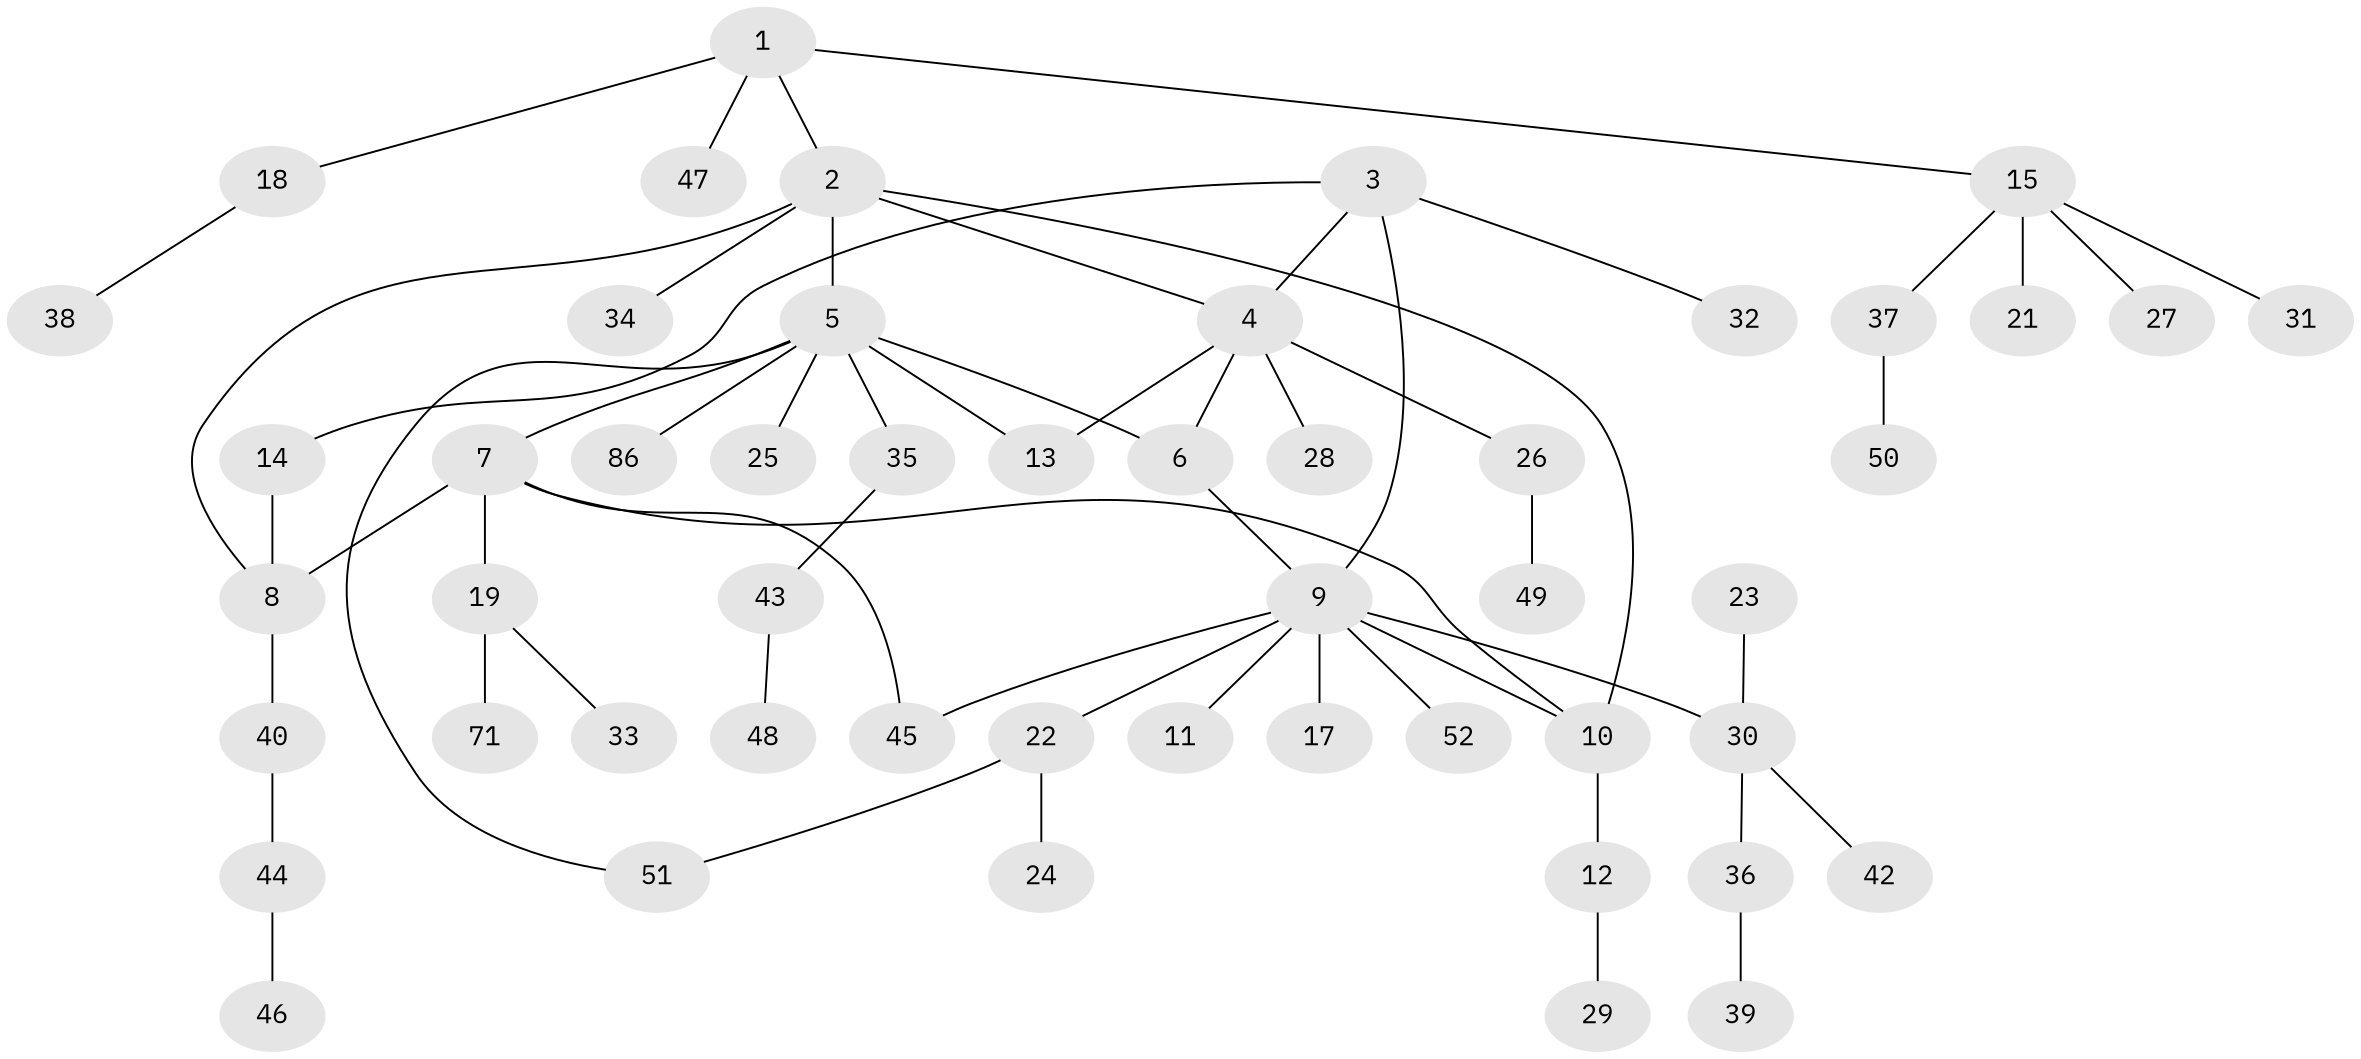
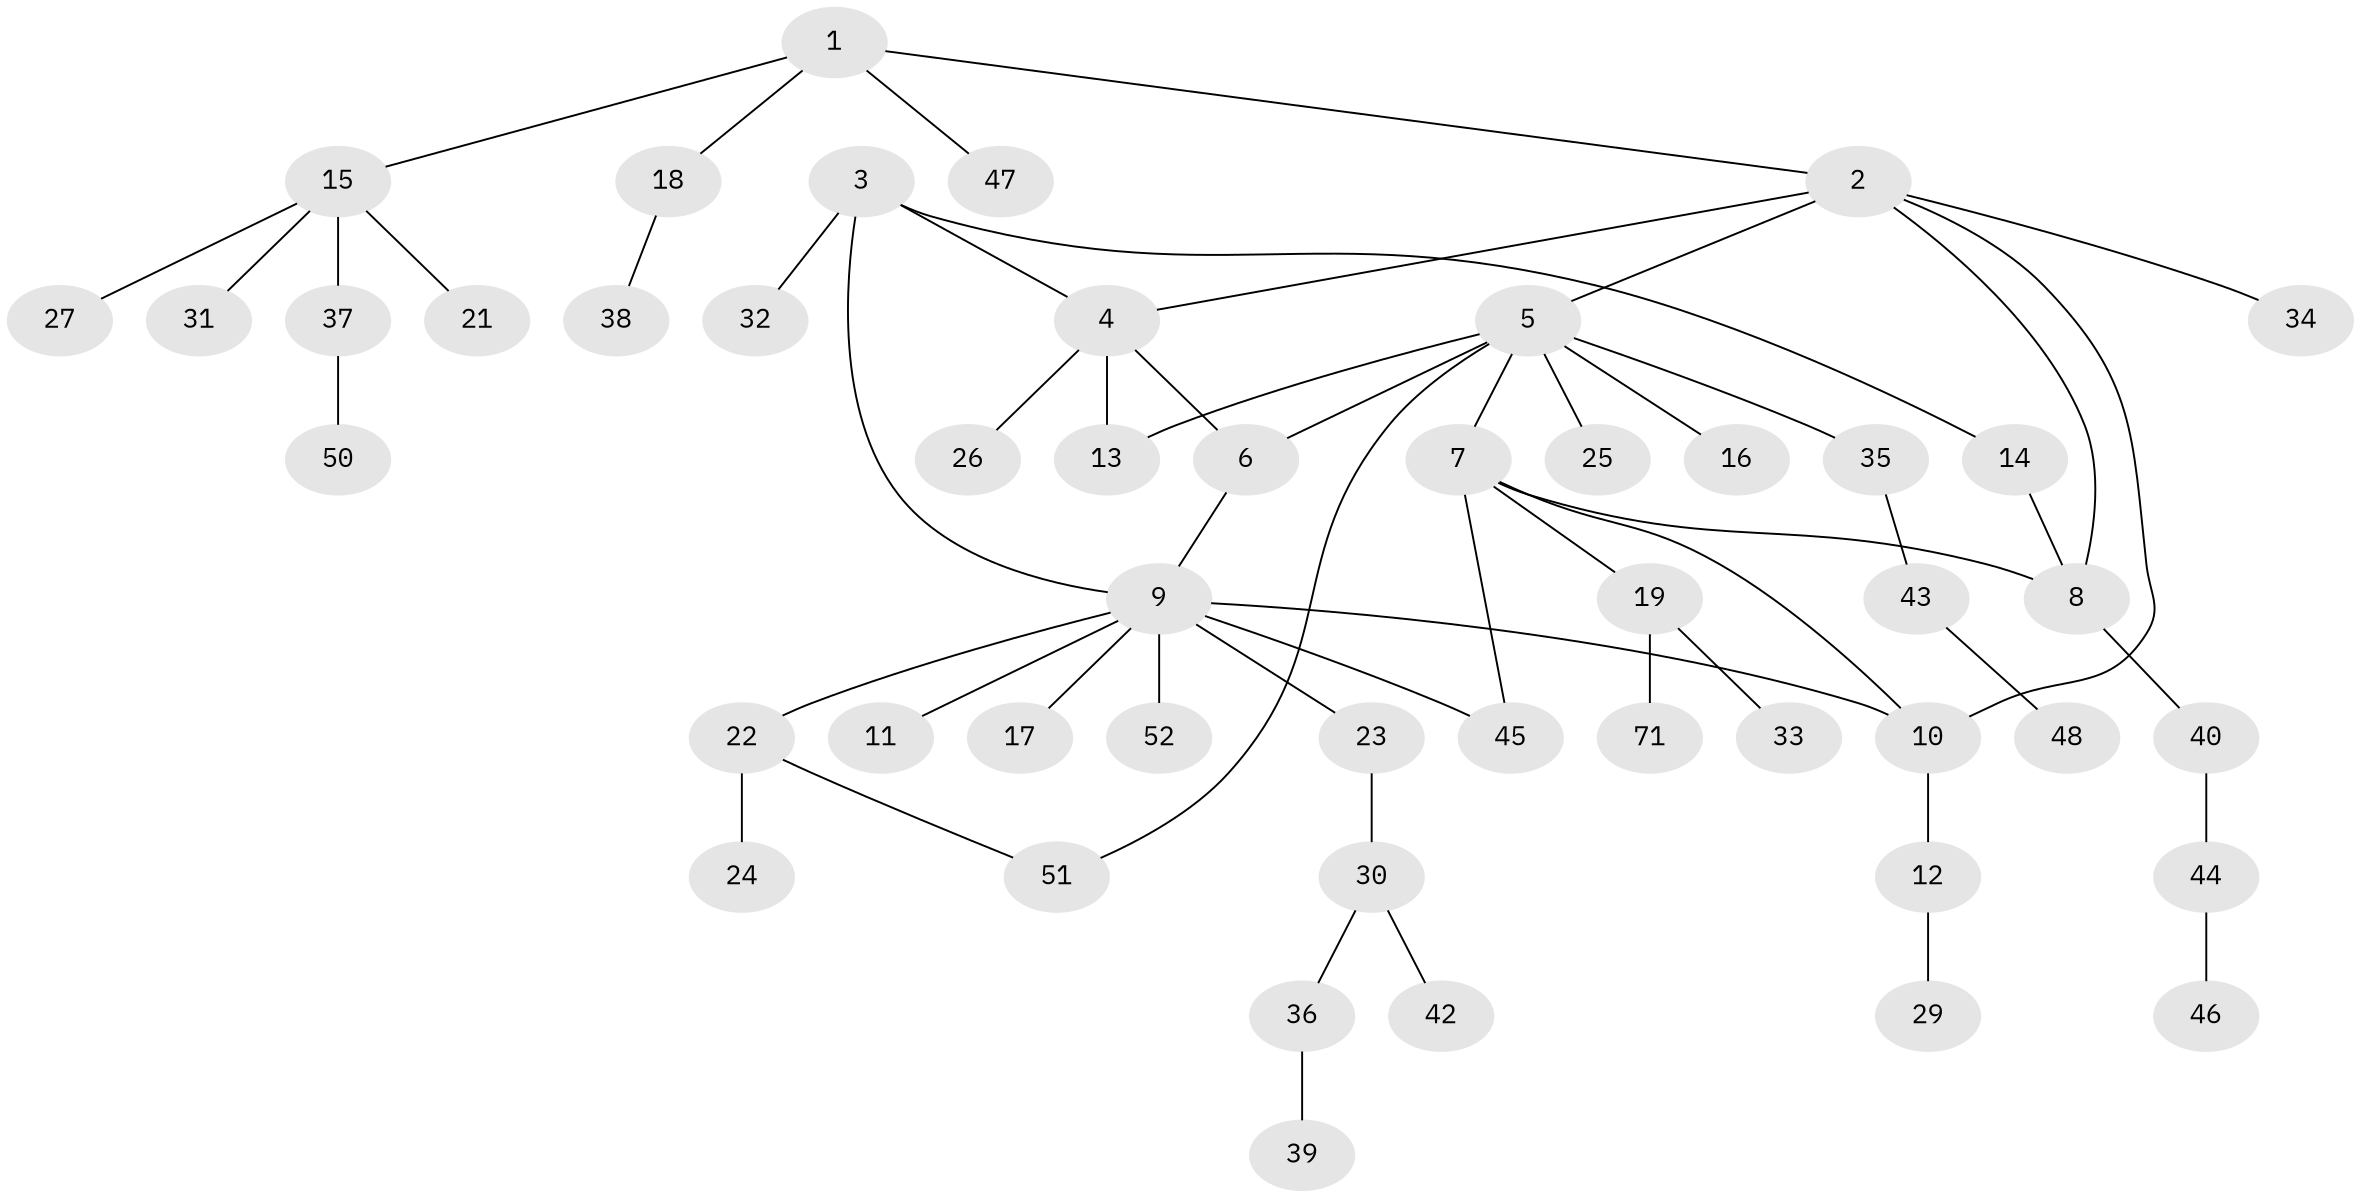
node "86": label "86" -> "16"
node "28": removed
node "49": removed
edge "9" -- "30": now "9" -- "23"
